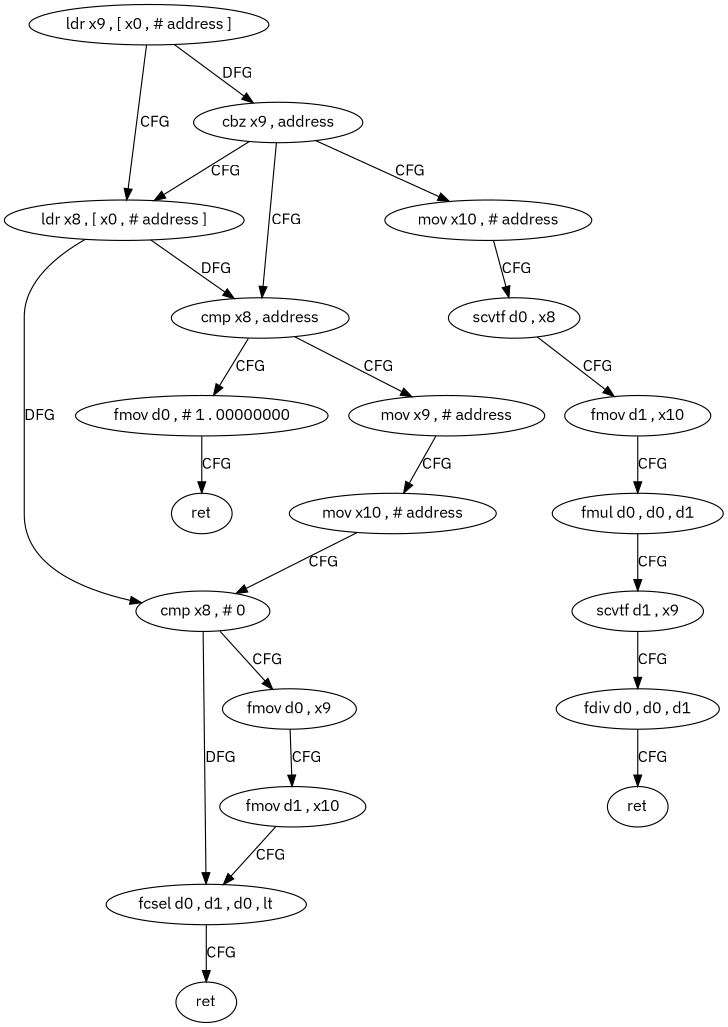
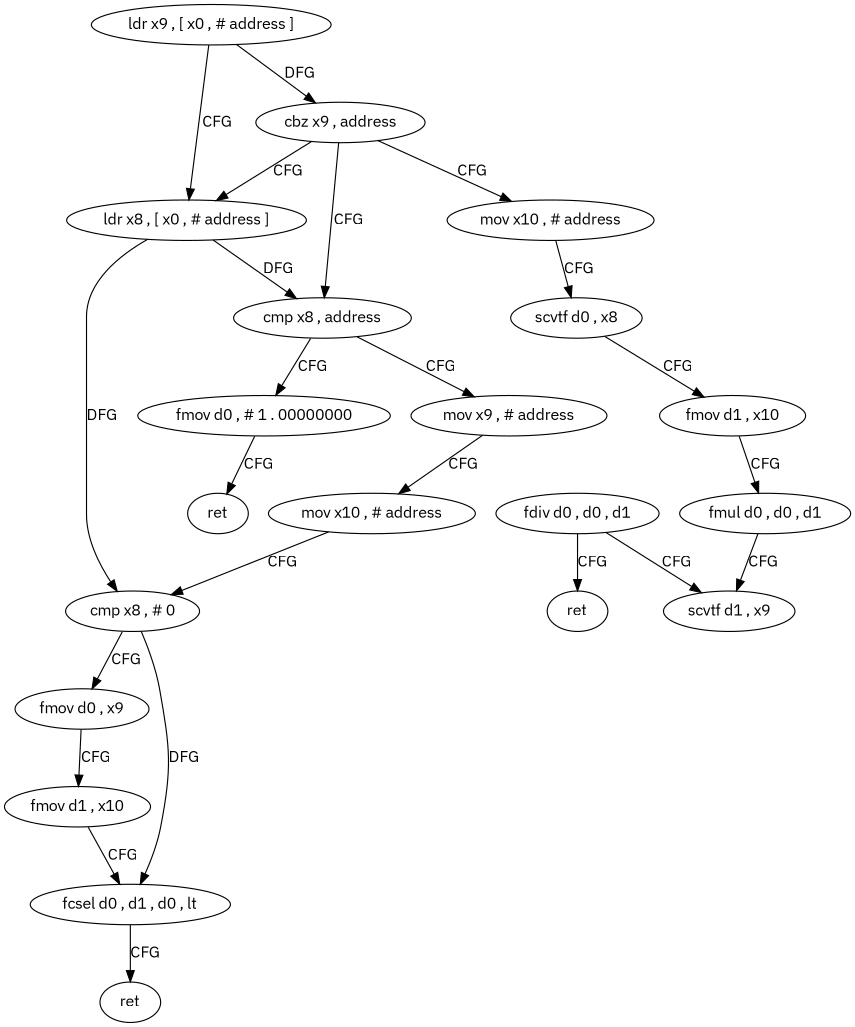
edge "scvtf d1 , x9" -> "fdiv d0 , d0 , d1": reversed
